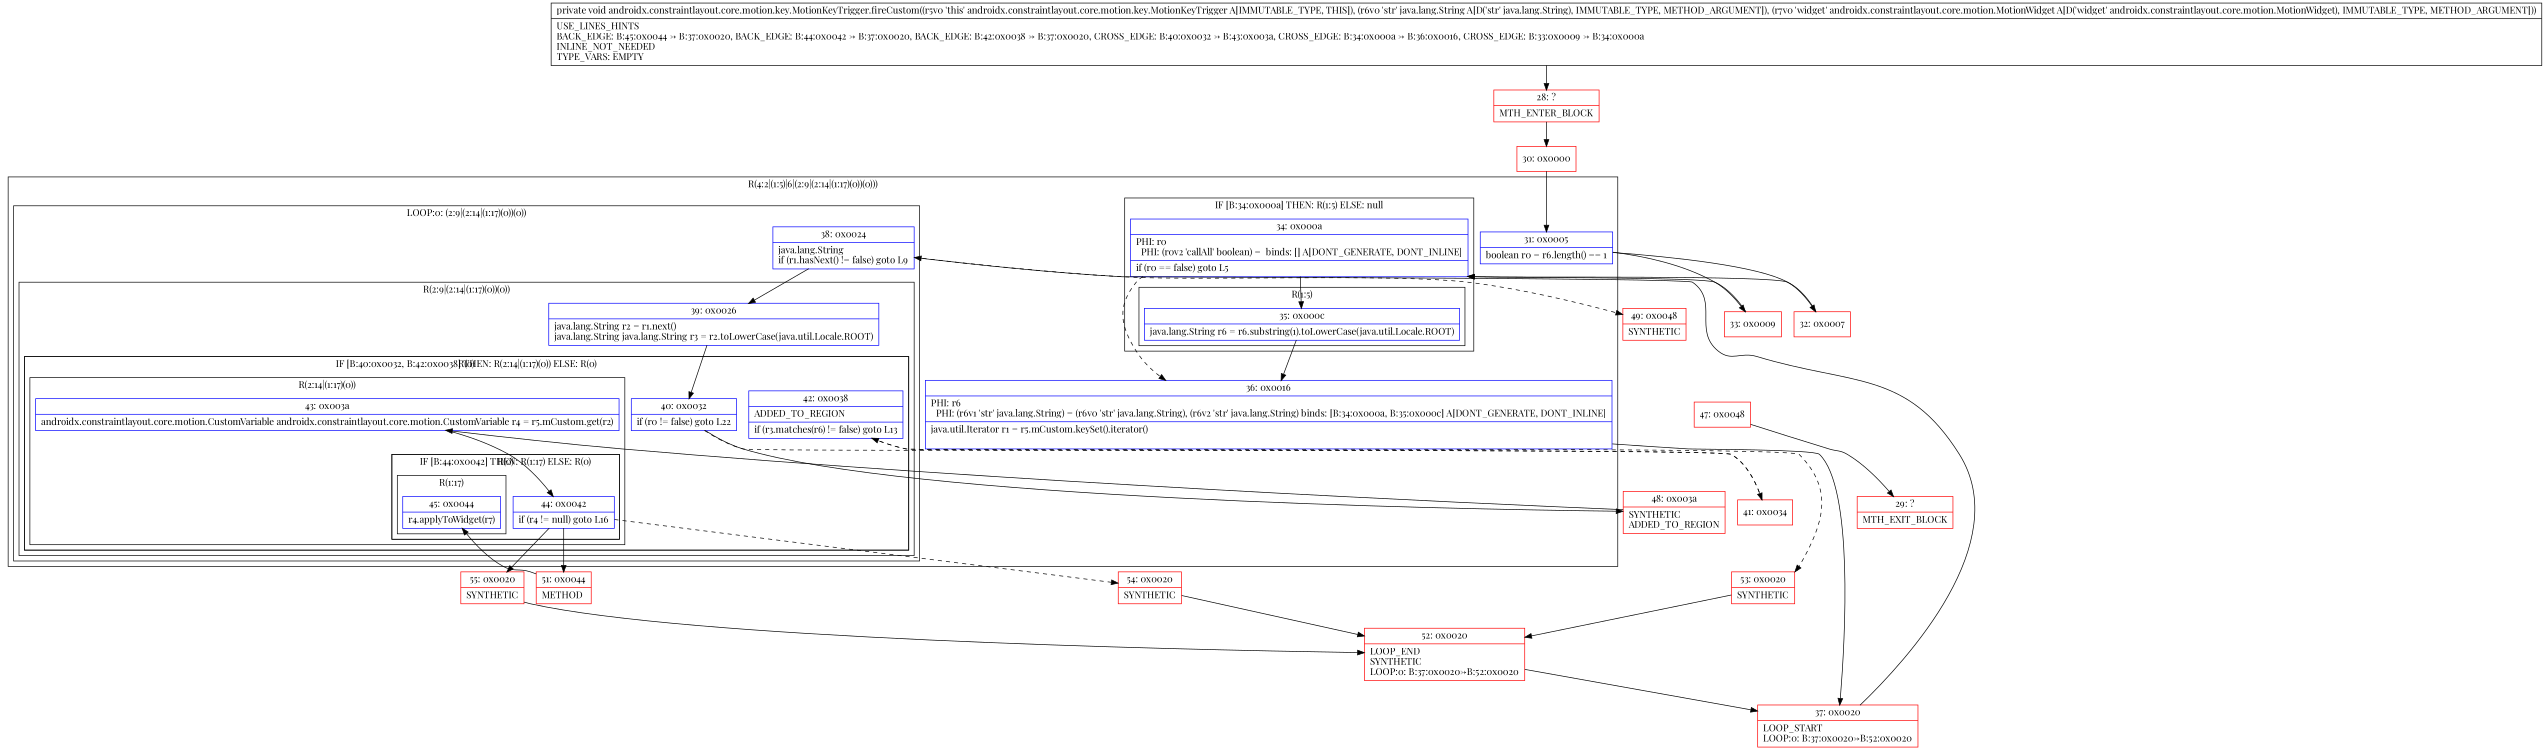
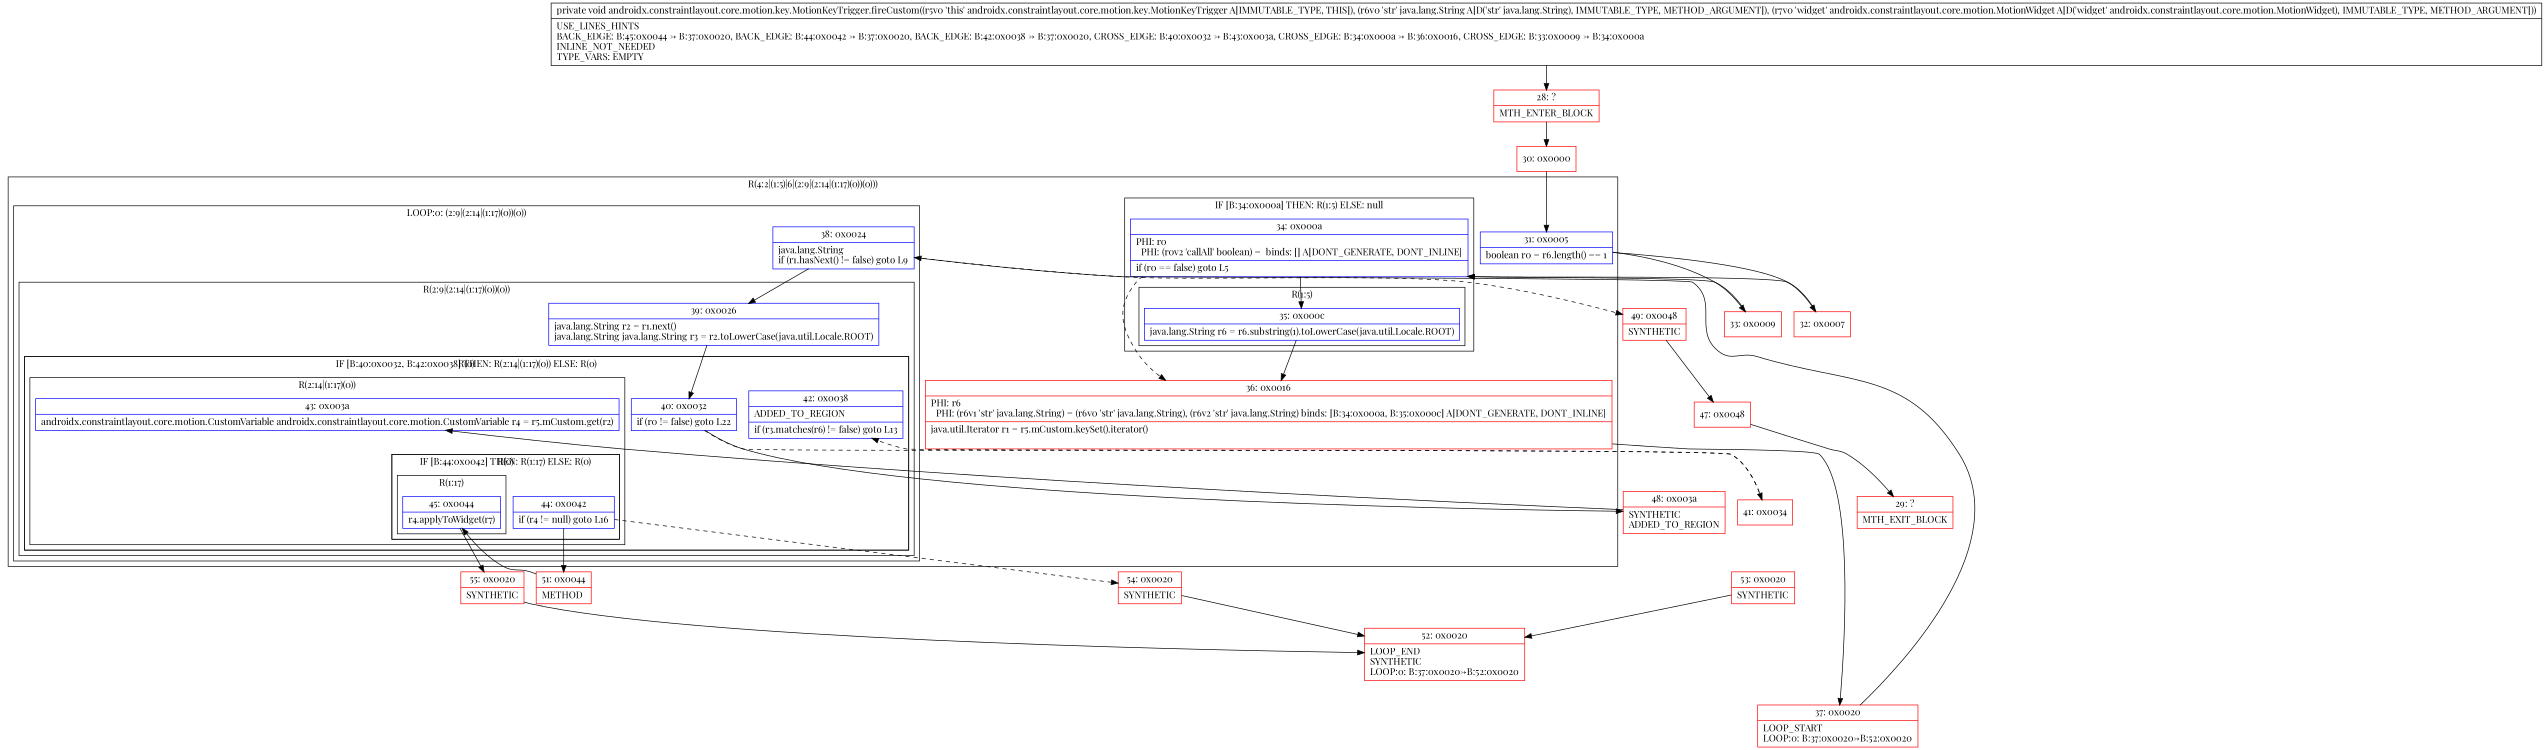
edge "49: 0x0048" -> "47: 0x0048": added
node "36: 0x0016": color blue -> red
edge "42: 0x0038" -> "53: 0x0020": removed
edge "43: 0x003a" -> "44: 0x0042": removed
edge "44: 0x0042" -> "55: 0x0020": now "45: 0x0044" -> "55: 0x0020"
edge "52: 0x0020" -> "37: 0x0020": removed
